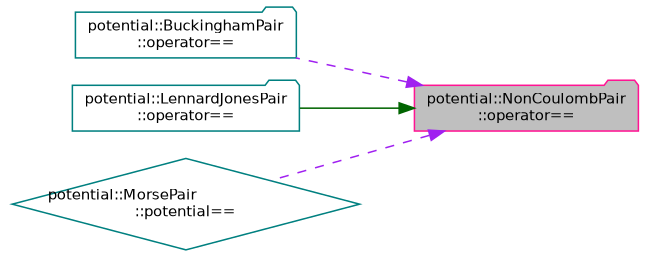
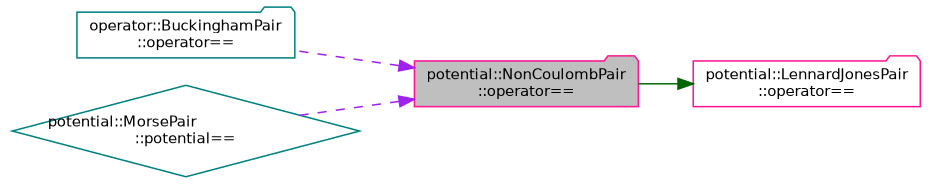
node "potential::BuckinghamPair ::operator==": label "potential::BuckinghamPair ::operator==" -> "operator::BuckinghamPair ::operator=="
node "potential::LennardJonesPair ::operator==": color teal -> deeppink
edge "potential::LennardJonesPair ::operator==" -> "potential::NonCoulombPair ::operator==": reversed
